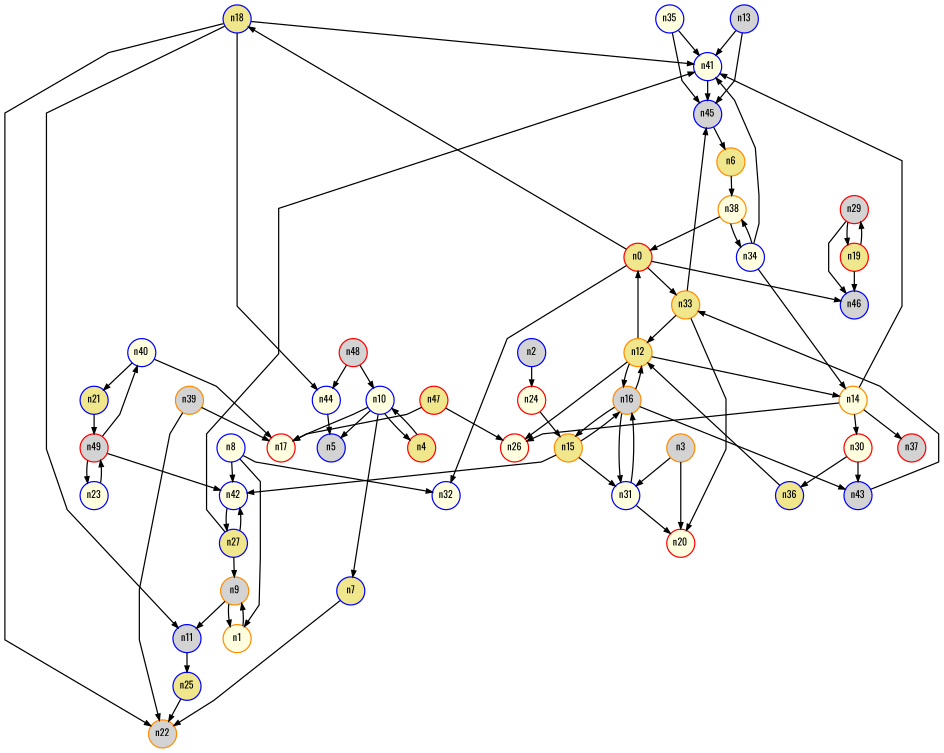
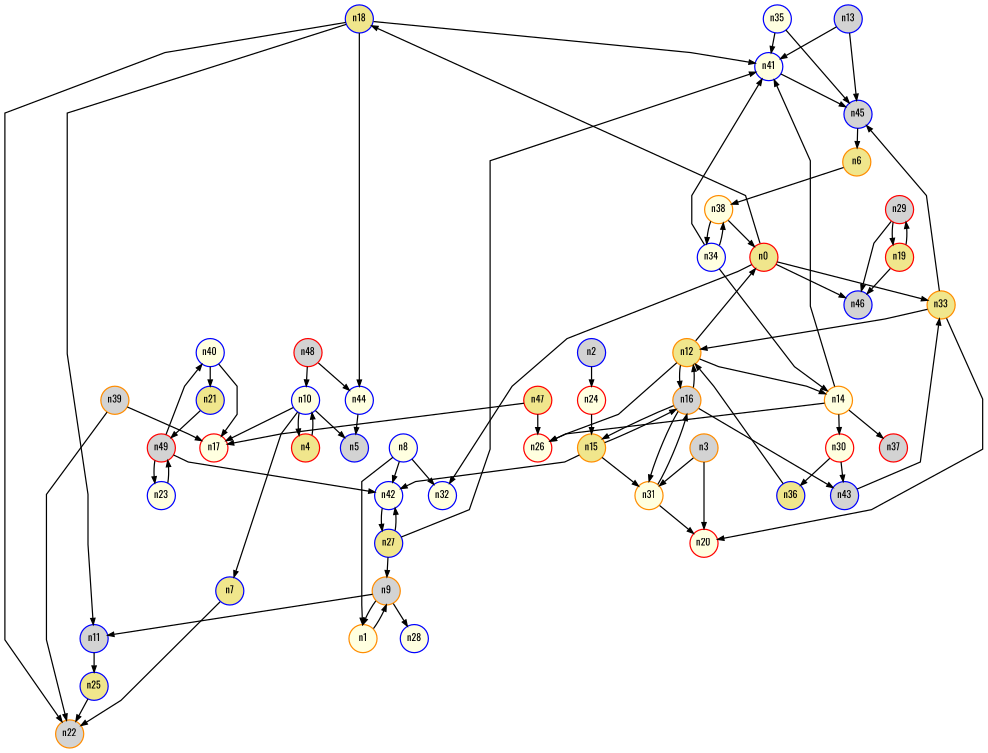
node "n31": color blue -> darkorange
node "n28": added
